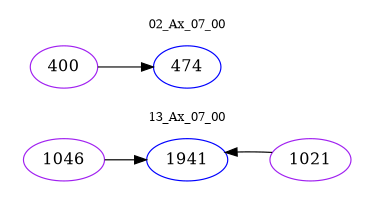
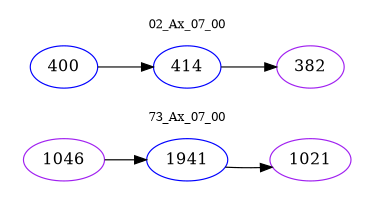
node "400": color purple -> blue
node "474": label "474" -> "414"
node "382": added
cluster "13_Ax_07_00": label "13_Ax_07_00" -> "73_Ax_07_00"
edge "1021" -> "1941": reversed
